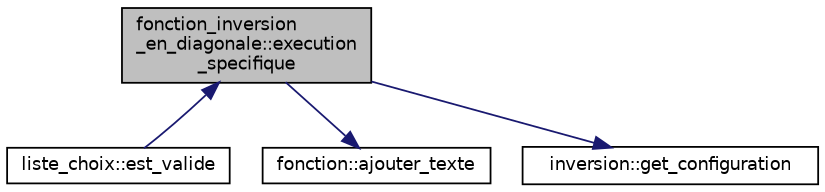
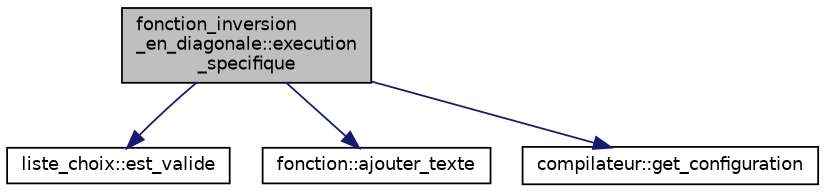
edge "liste_choix::est_valide" -> "fonction_inversion _en_diagonale::execution _specifique": reversed
node "inversion::get_configuration": label "inversion::get_configuration" -> "compilateur::get_configuration"
